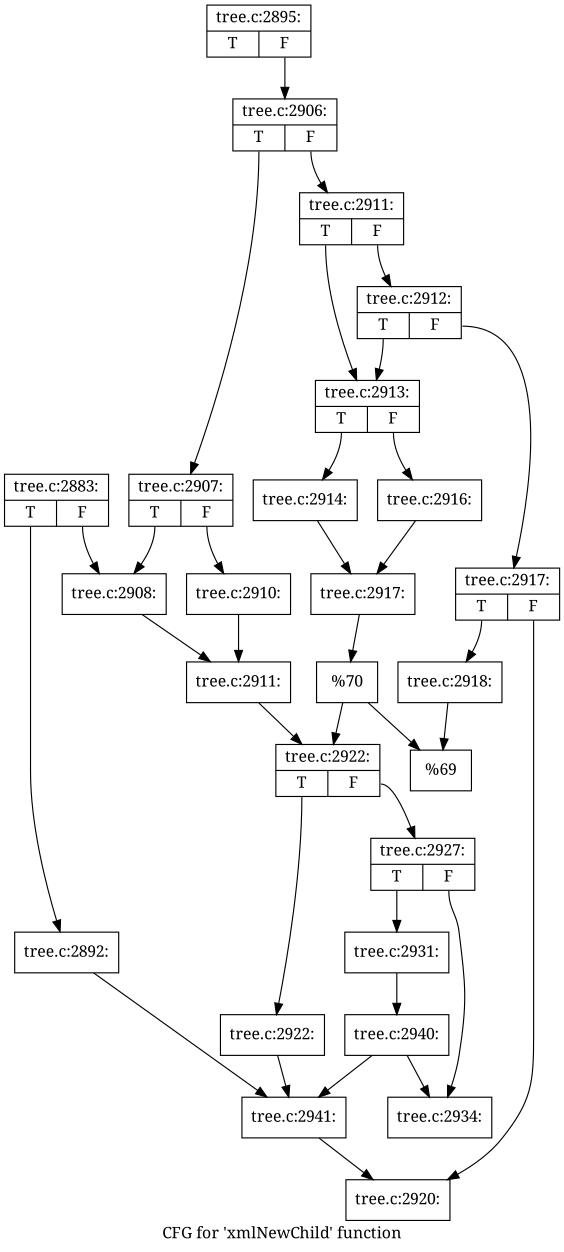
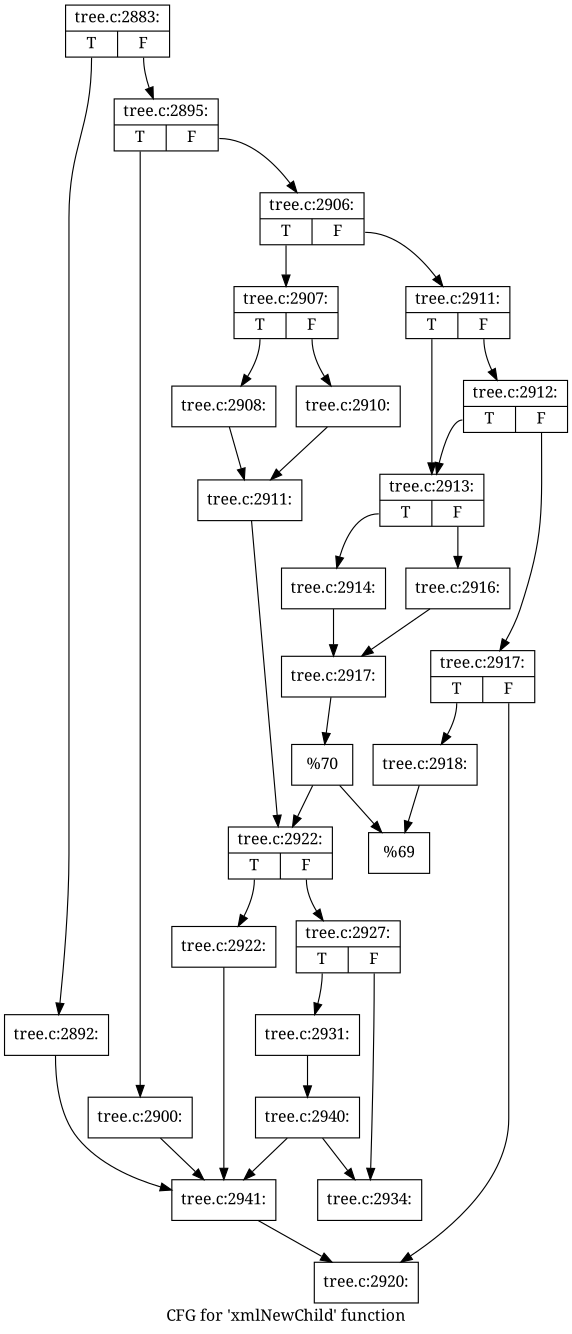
edge "tree.c:2883:" -> "tree.c:2908:": now "tree.c:2883:" -> "tree.c:2895:"
node "tree.c:2900:": added
